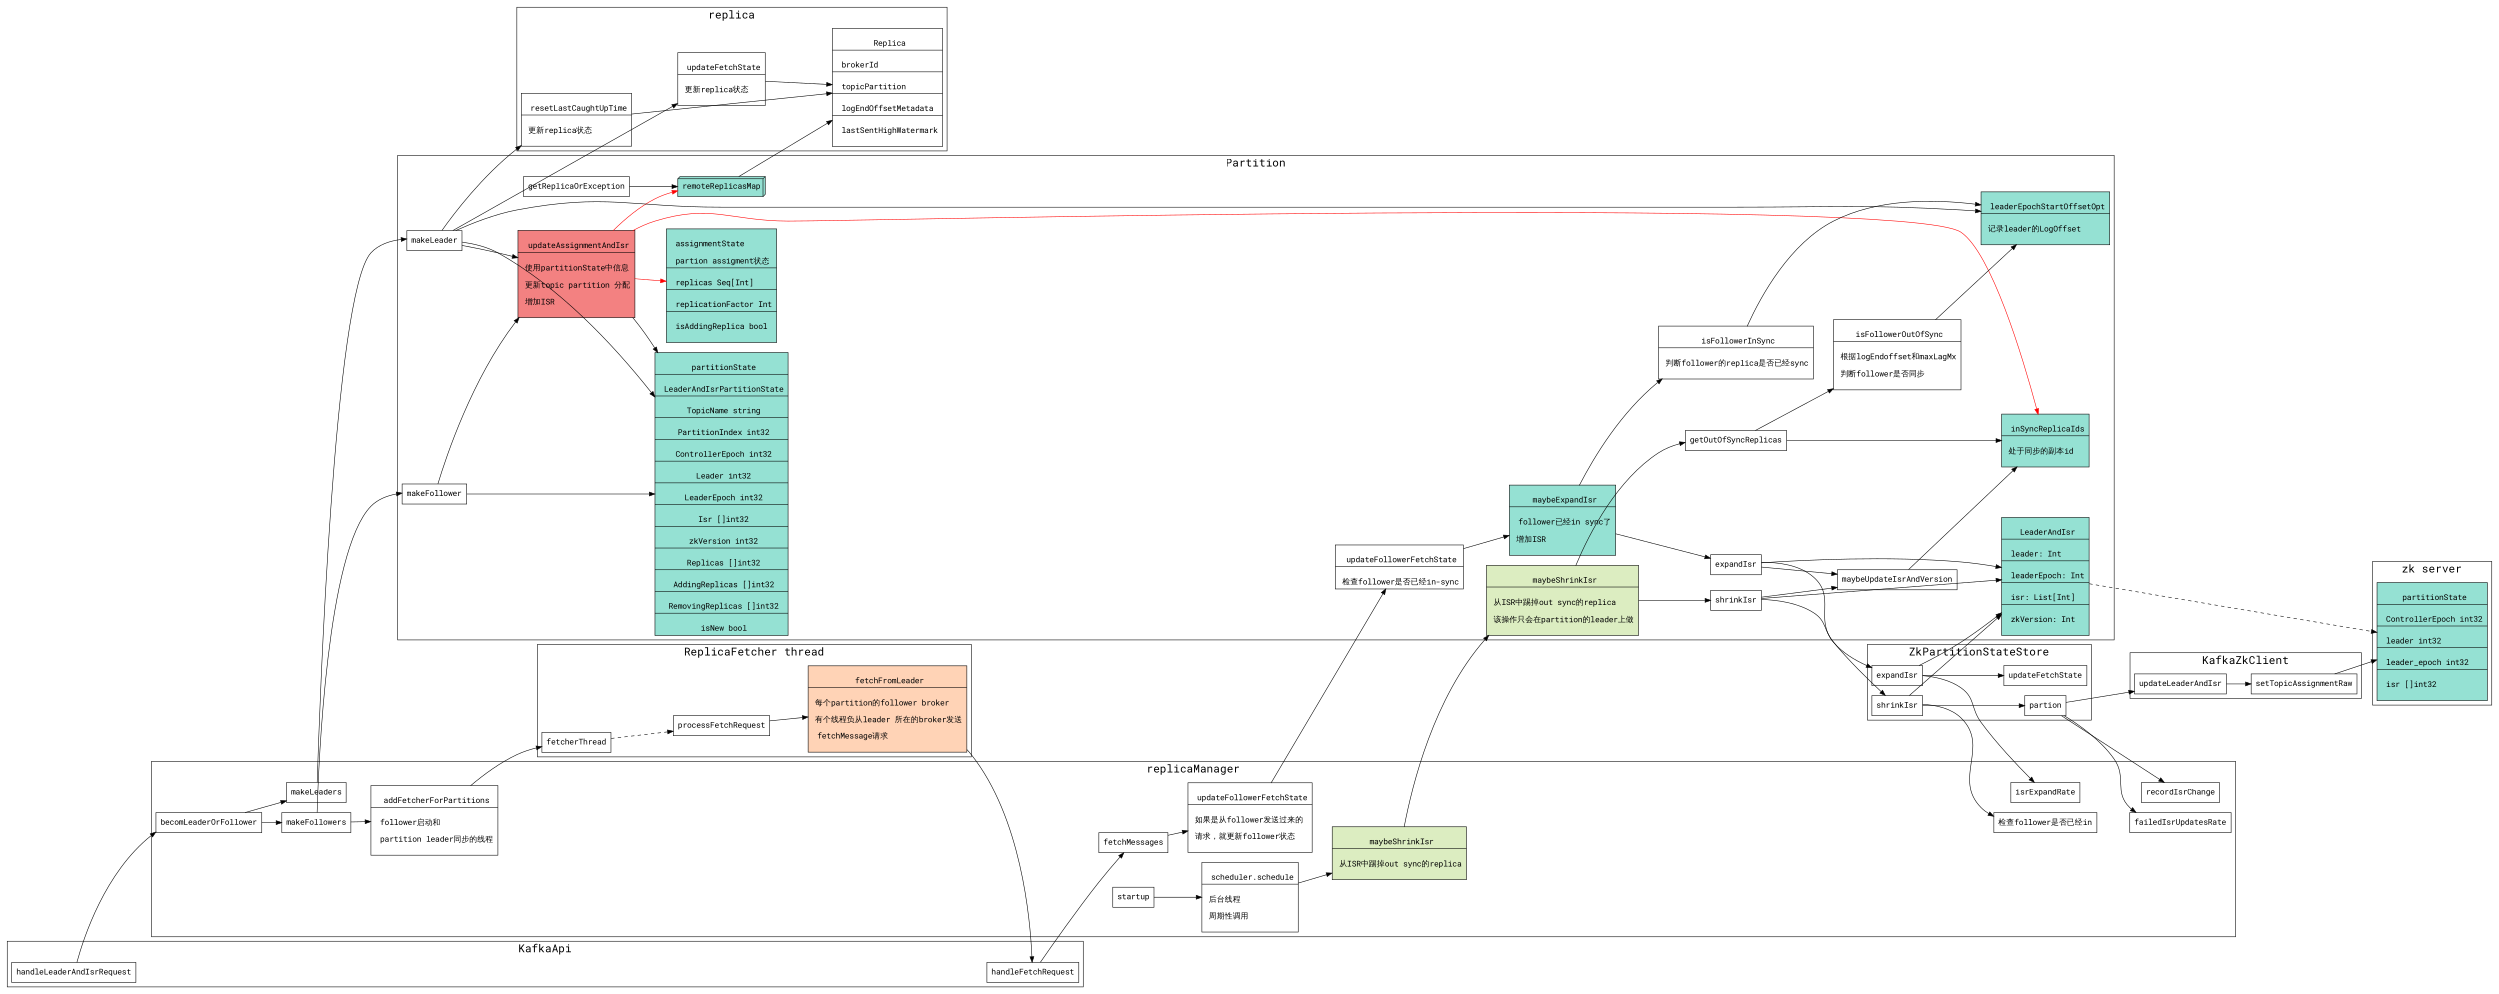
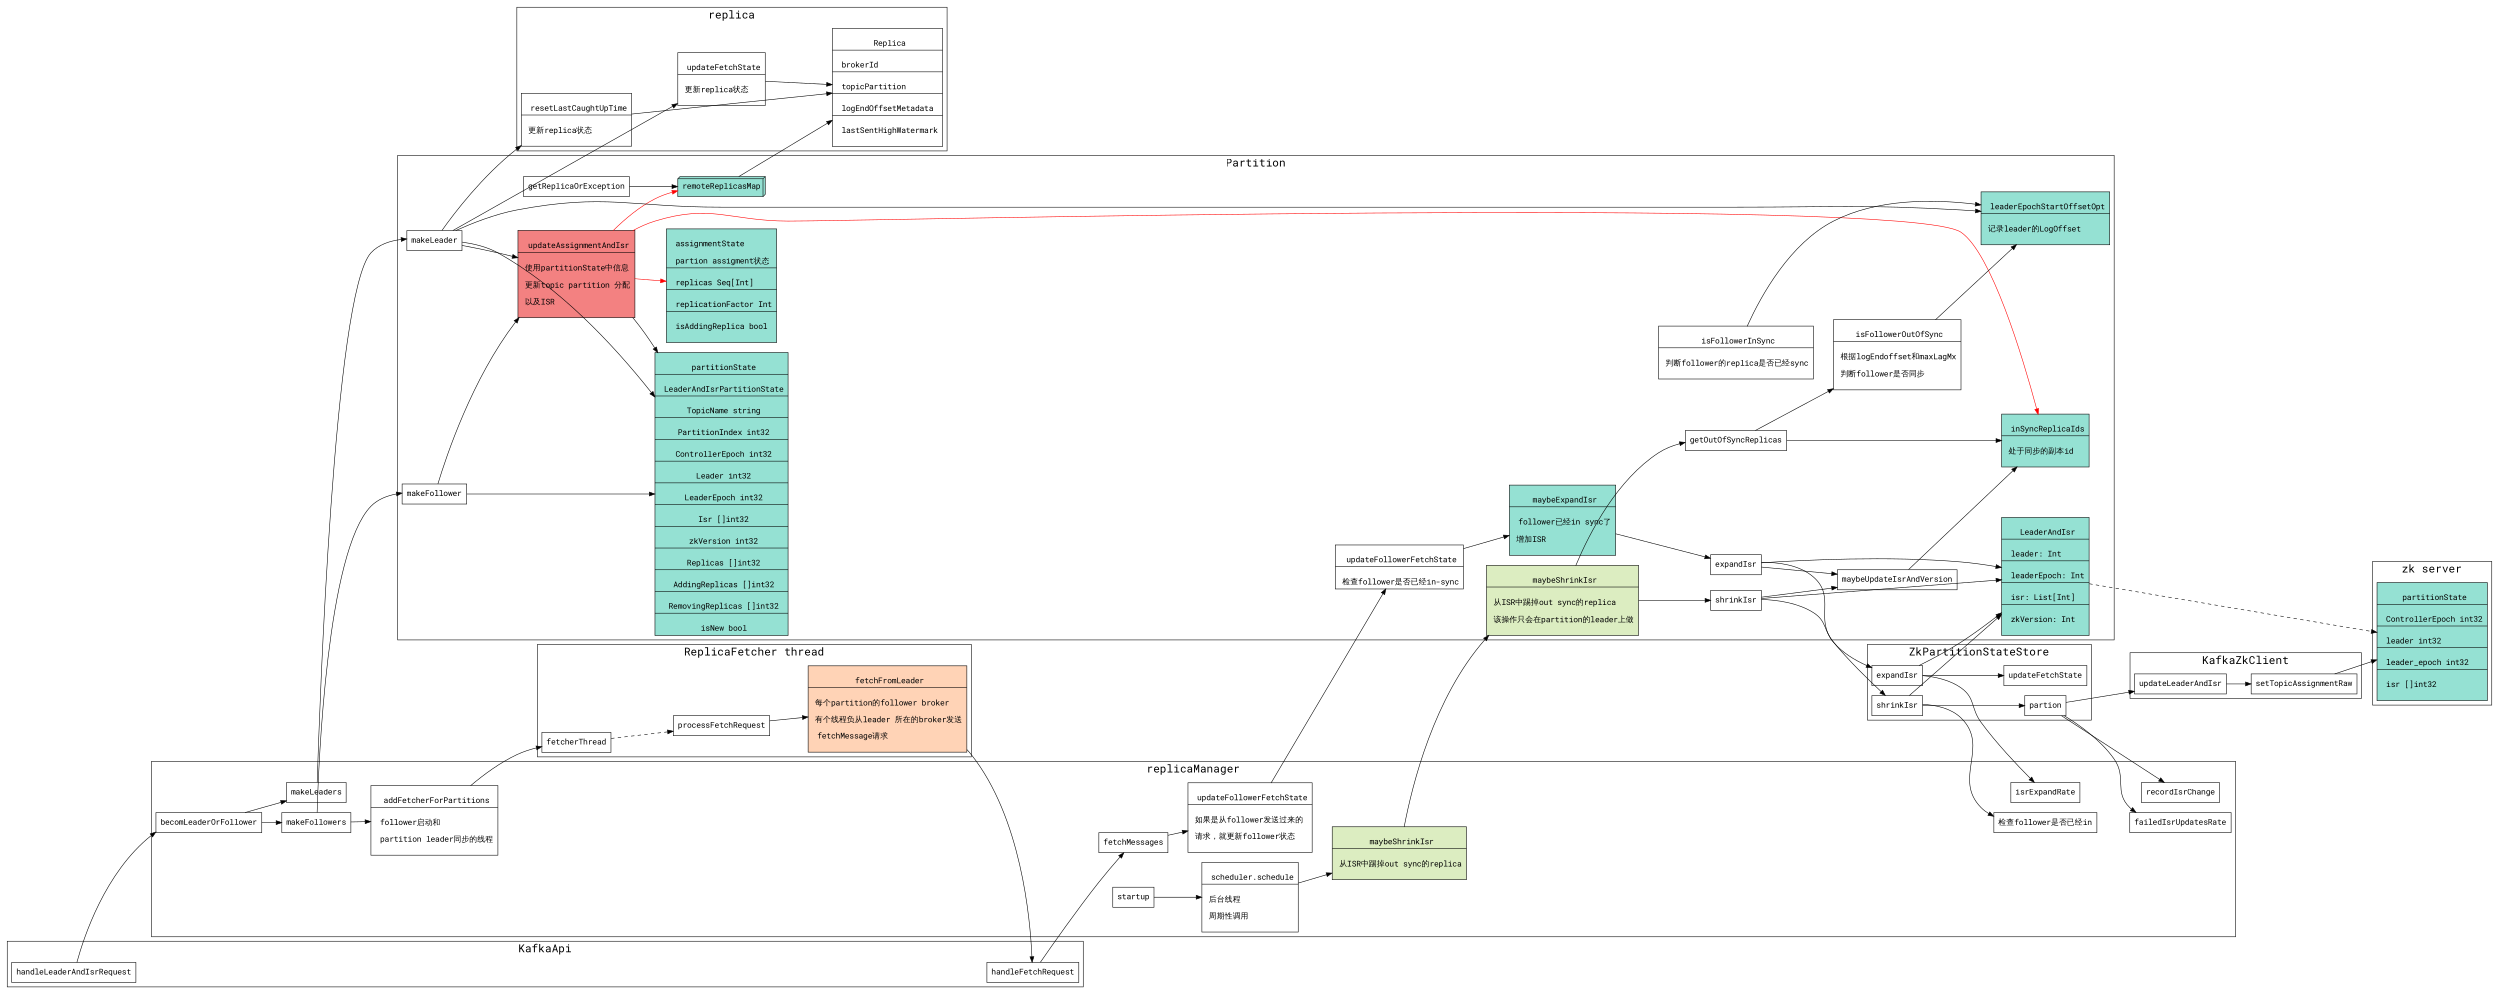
node "updateAssignmentAndIsr": text "增加ISR" -> "以及ISR"
edge "maybeExpandIsr" -> "isFollowerInSync": removed
